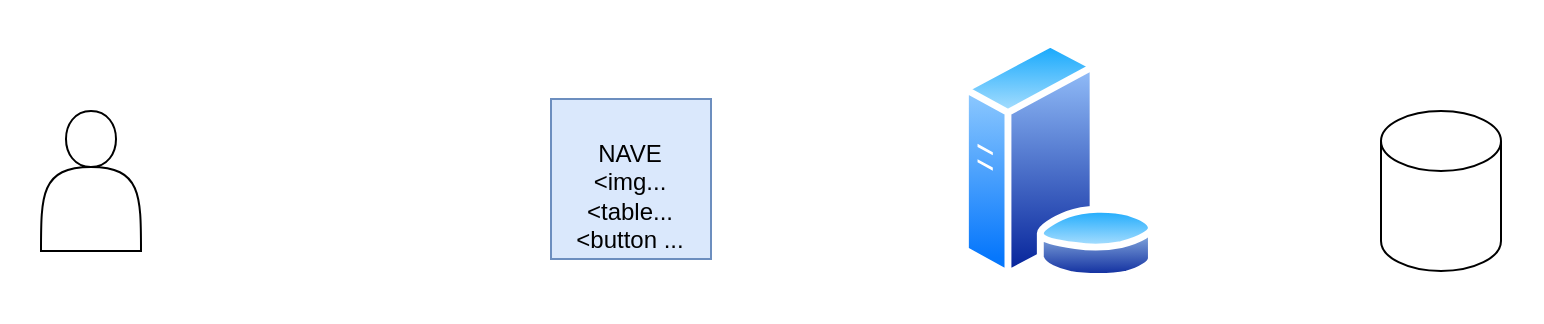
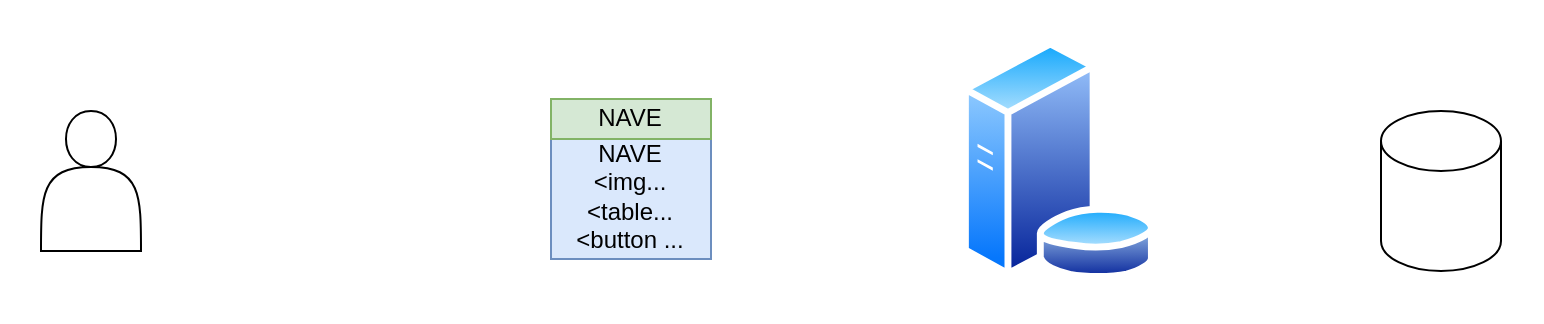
node "NAVE": added
